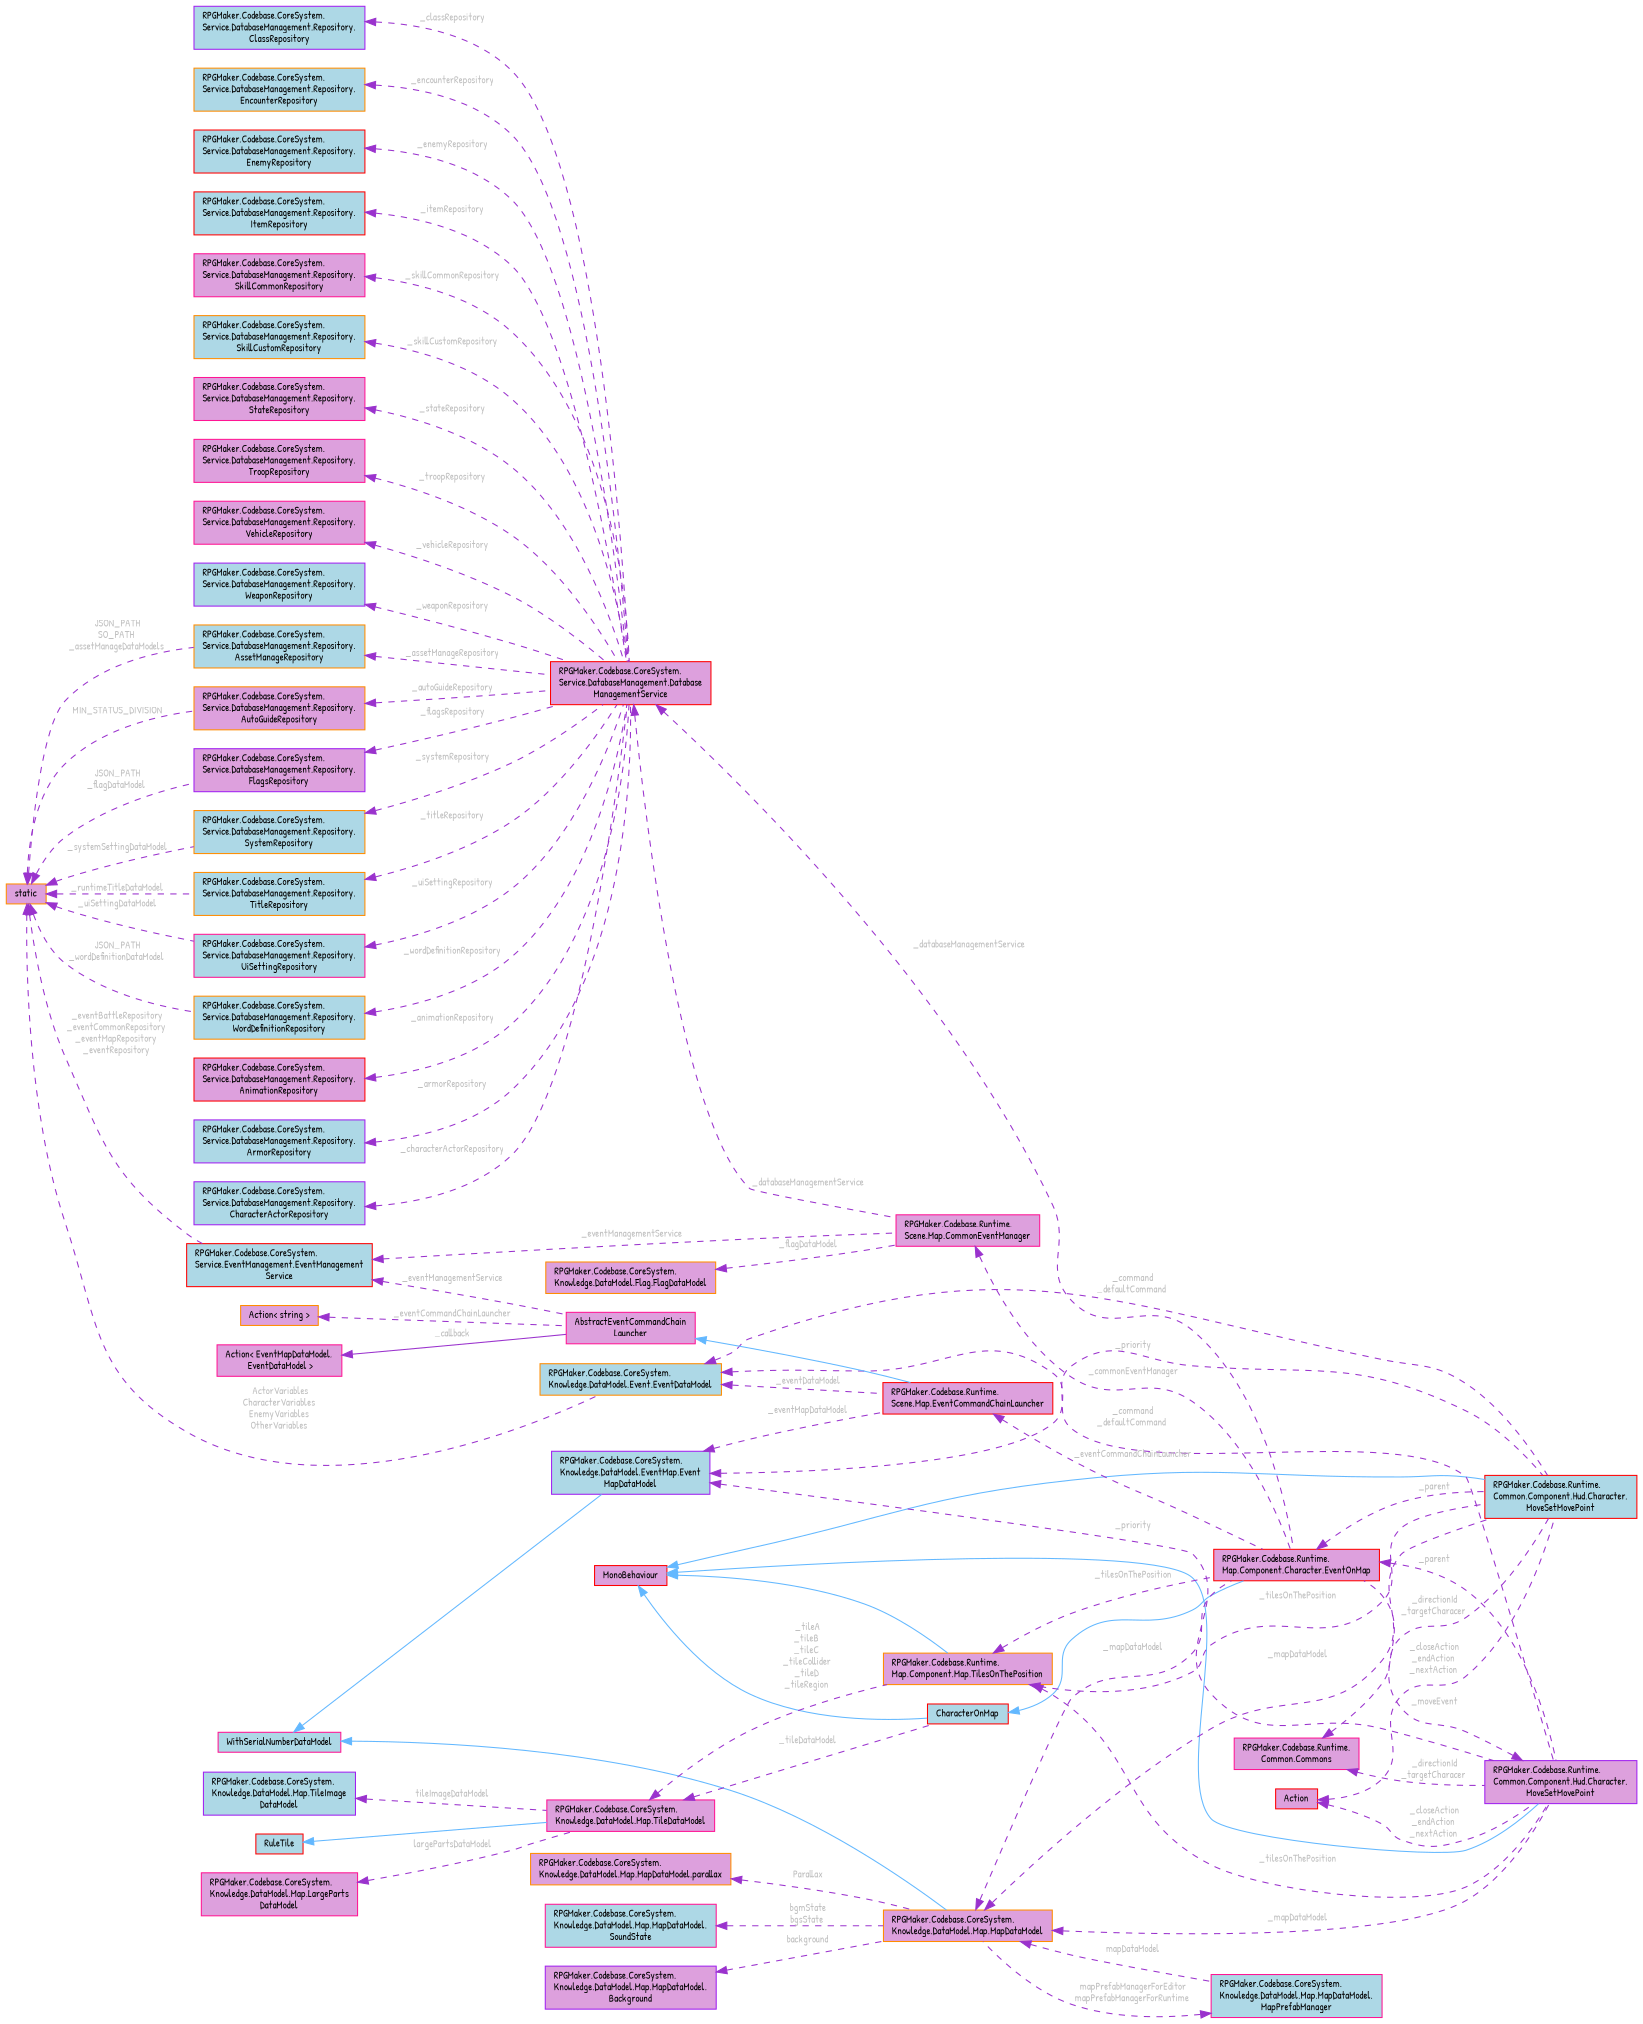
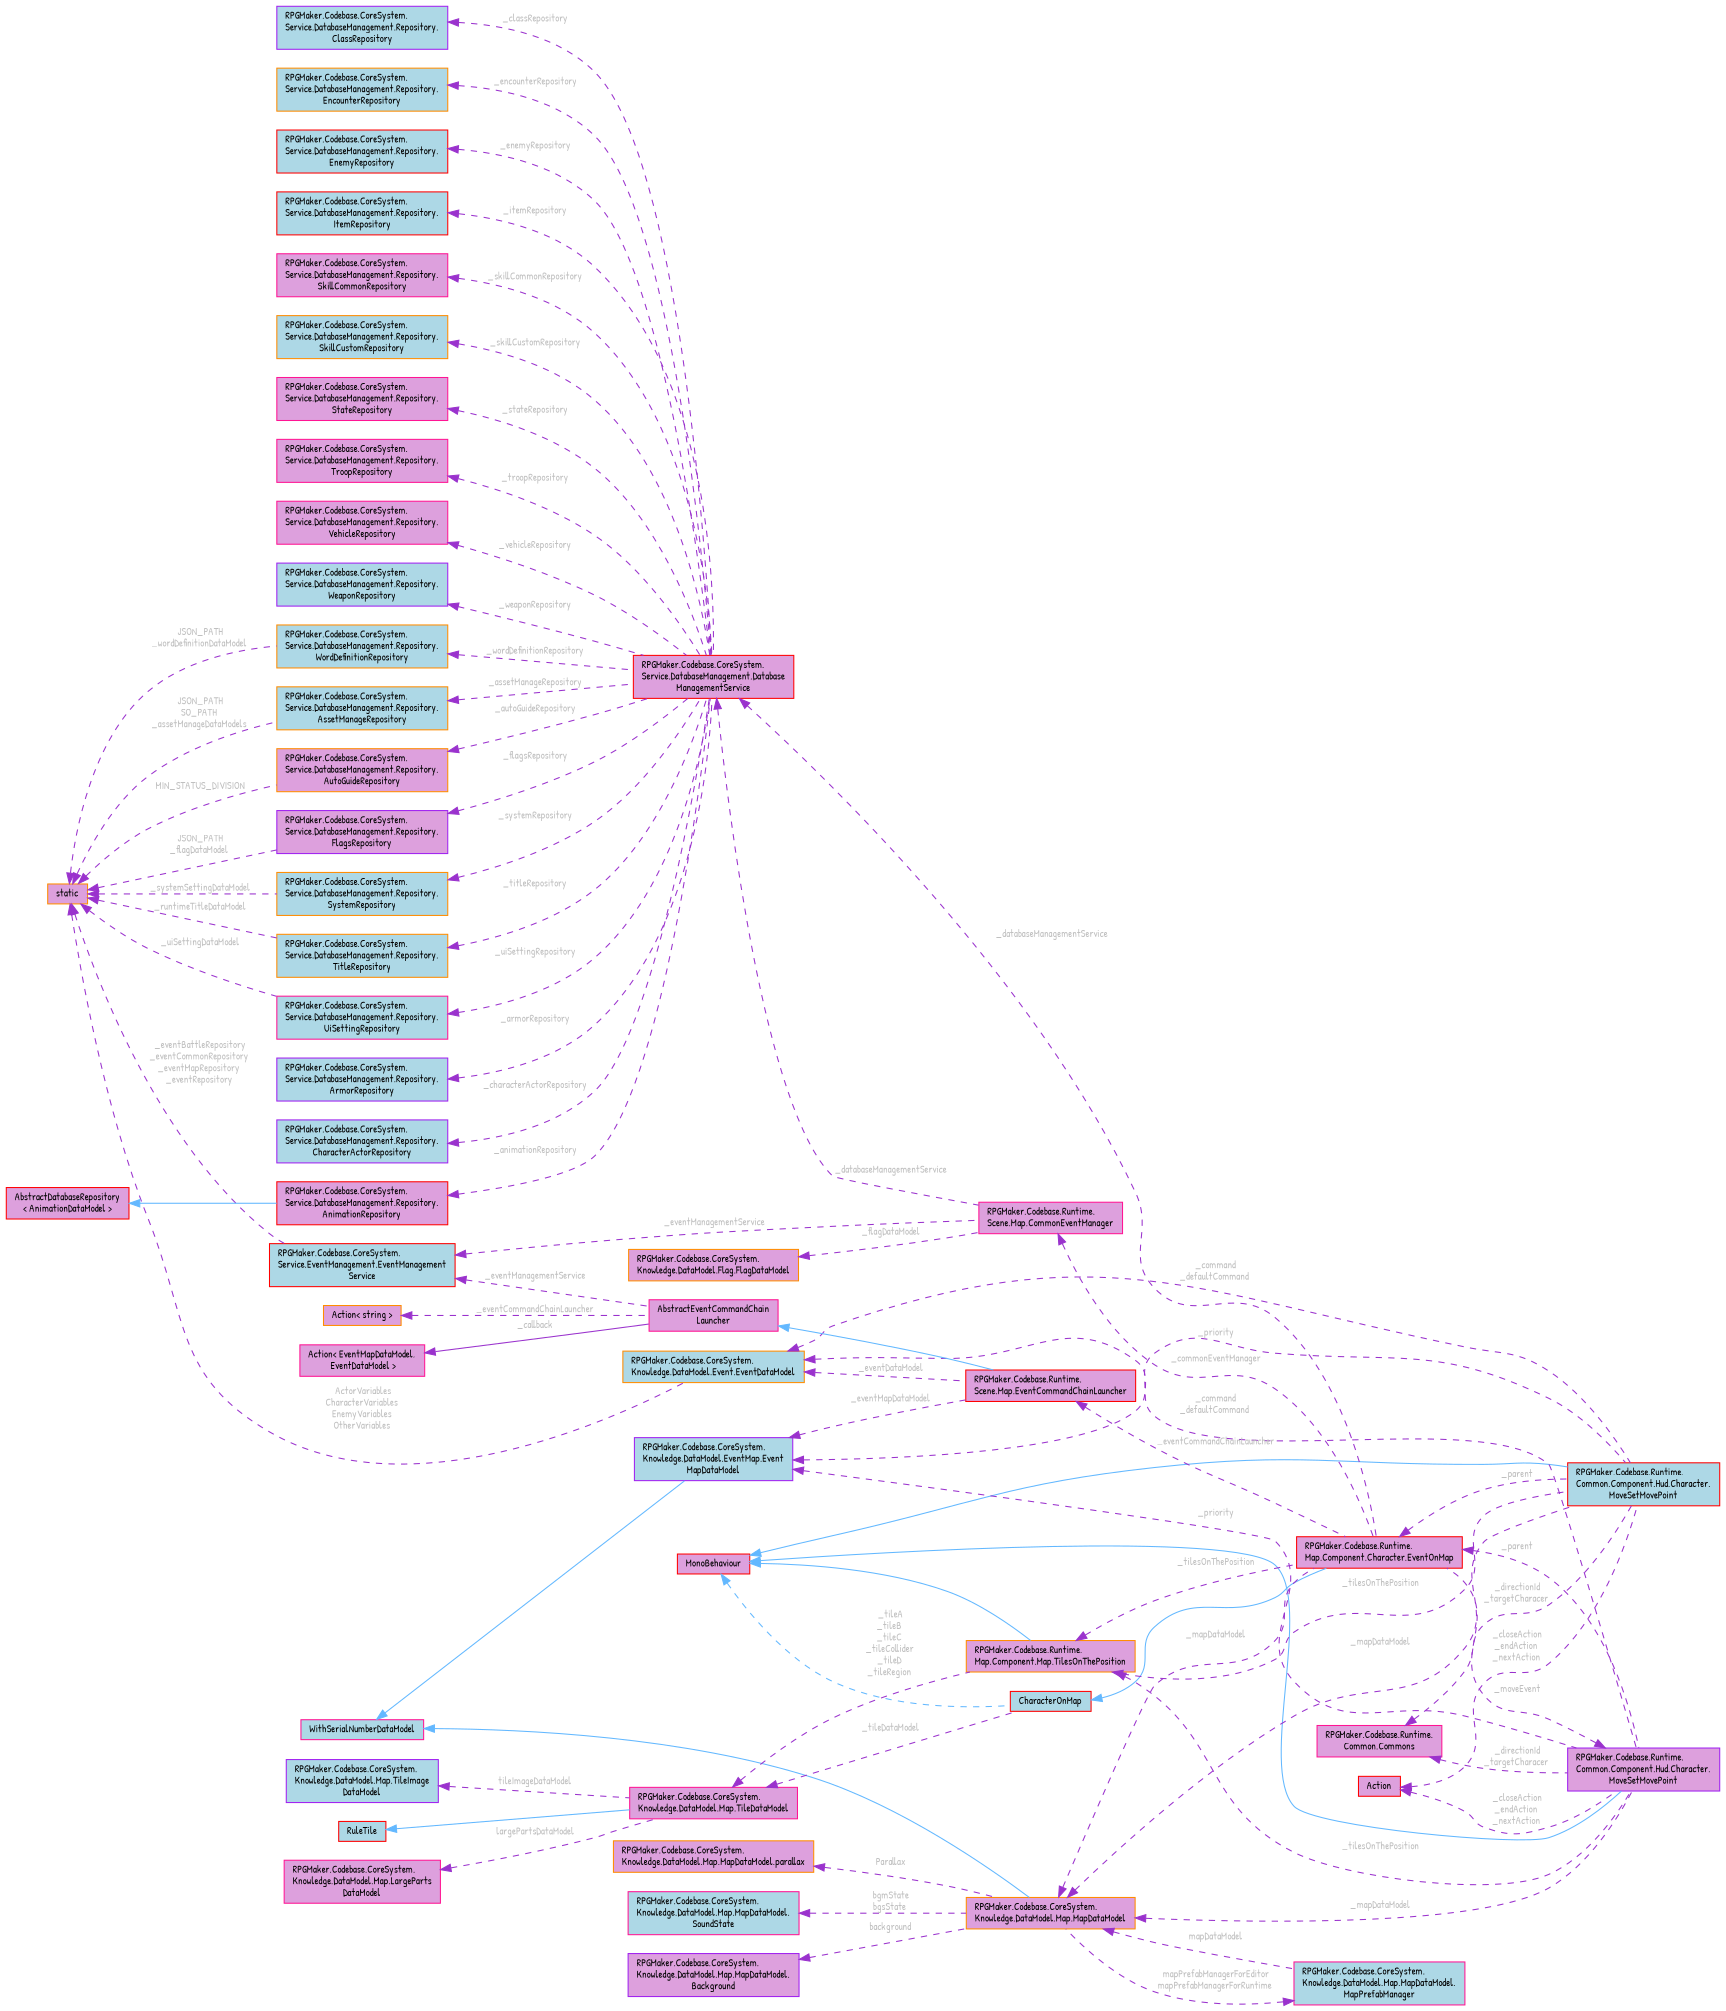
node "AbstractDatabaseRepository < AnimationDataModel >": added
edge "CharacterOnMap" -> "MonoBehaviour": style solid -> dashed
